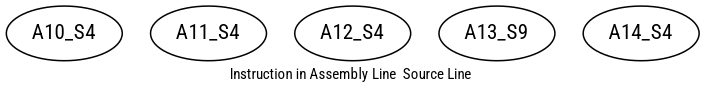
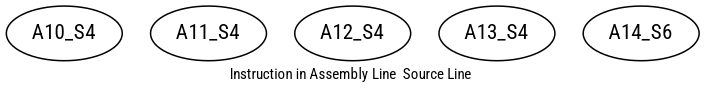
node "A13_S9": label "A13_S9" -> "A13_S4"
node "A14_S4": label "A14_S4" -> "A14_S6"
